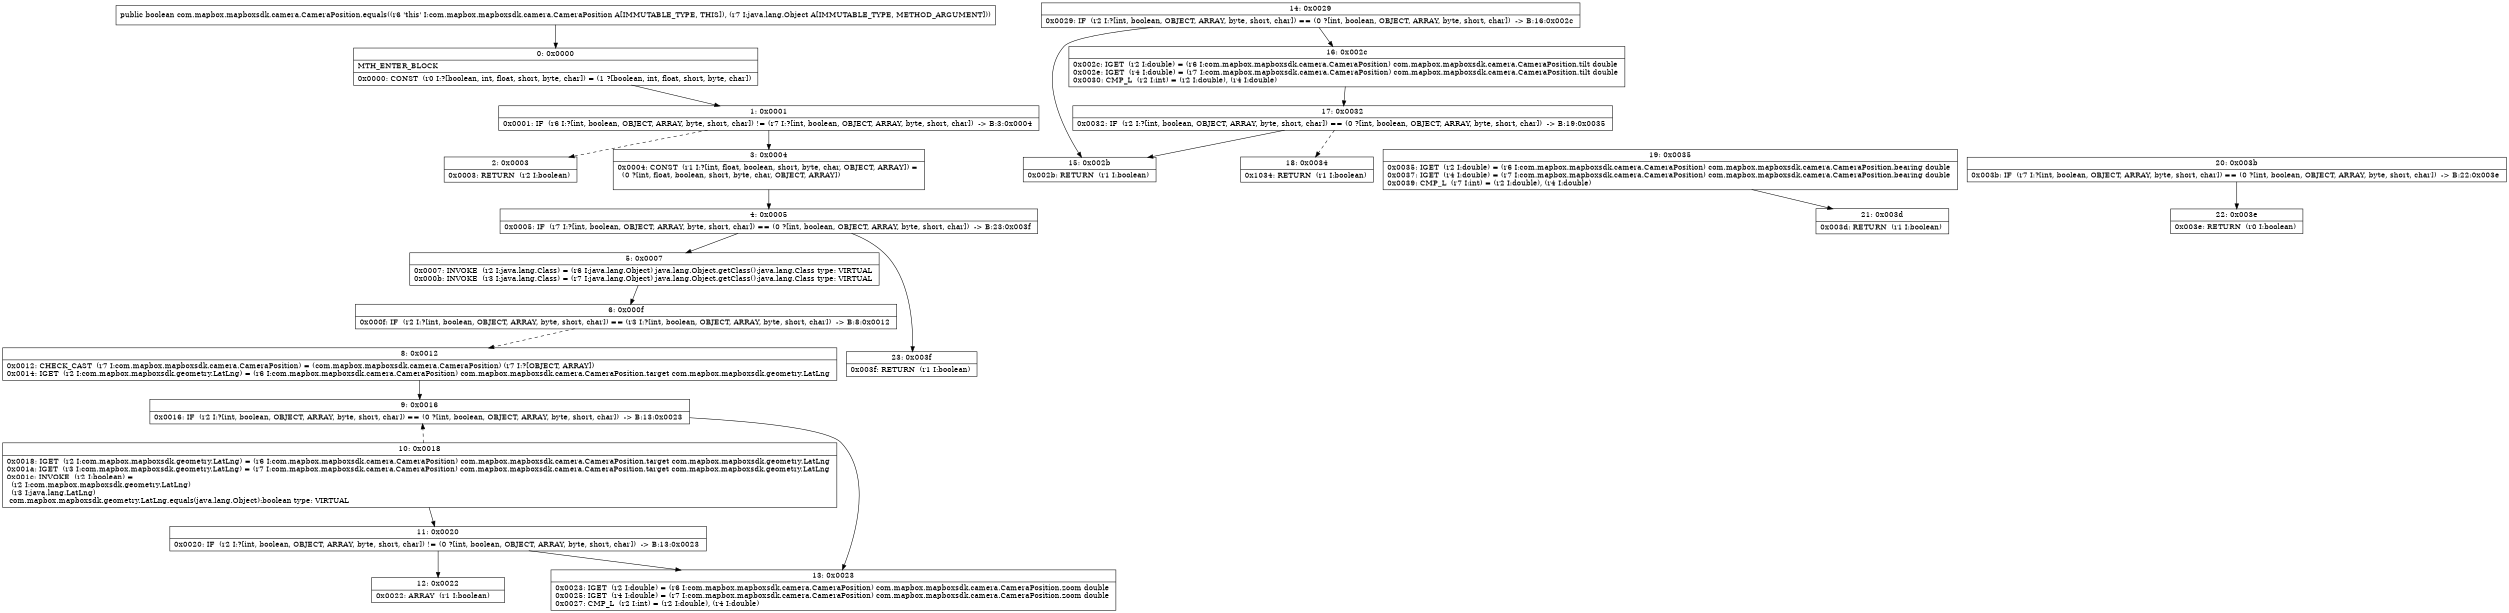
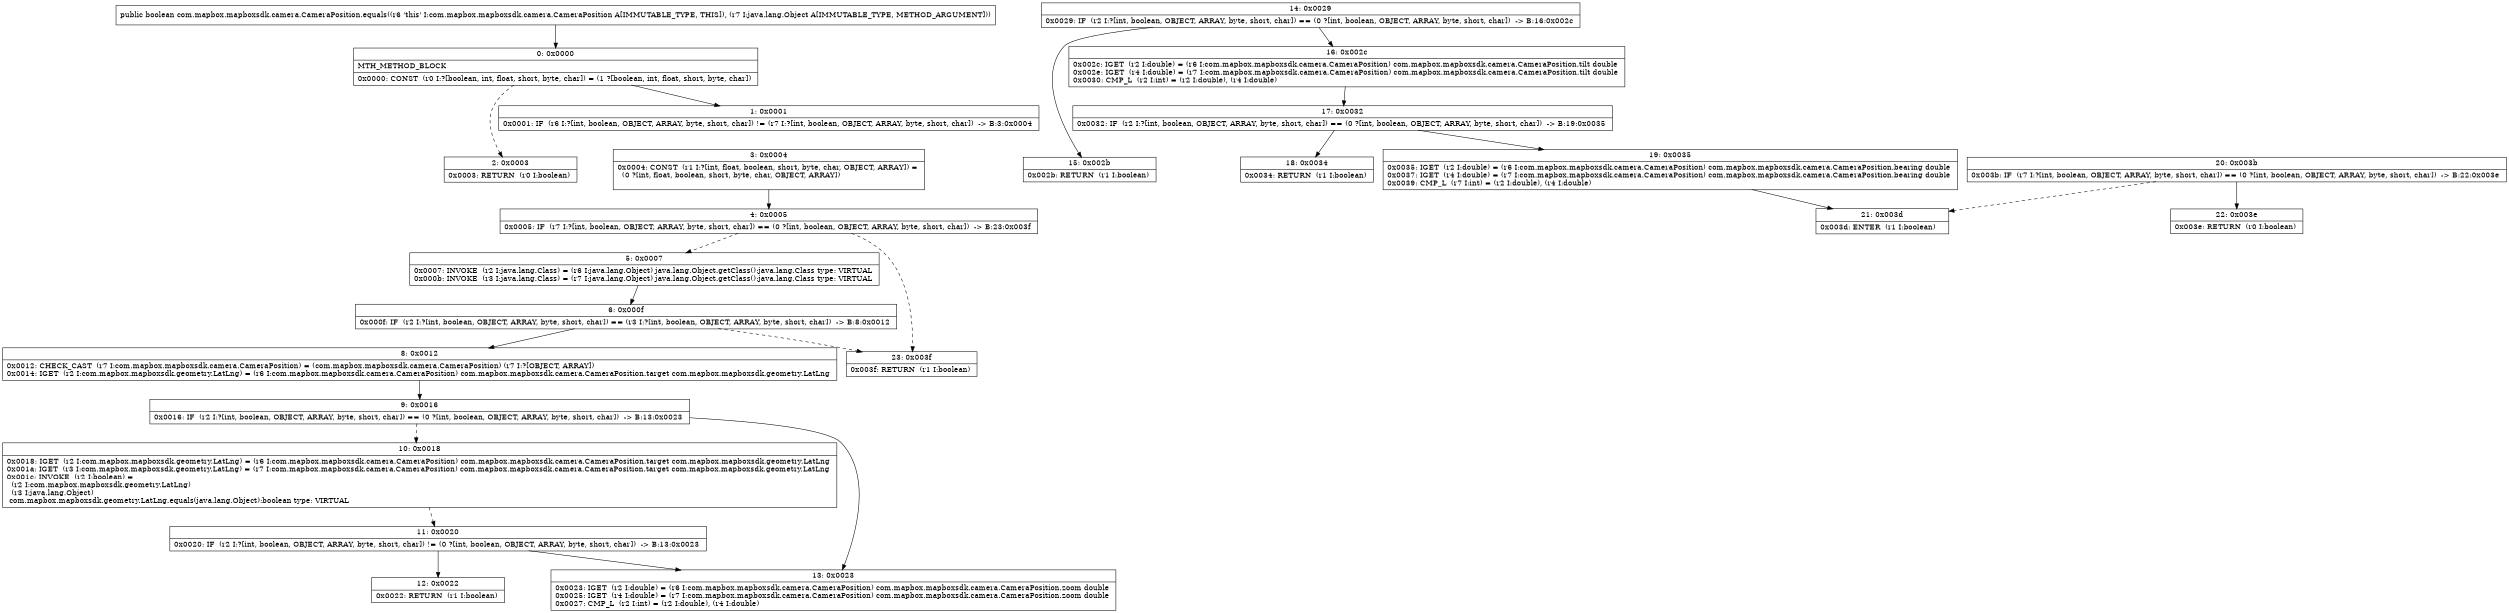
node "0: 0x0000": text "MTH_ENTER_BLOCK" -> "MTH_METHOD_BLOCK"
edge "1: 0x0001" -> "3: 0x0004": removed
edge "17: 0x0032" -> "18: 0x0034": style dashed -> solid
edge "1: 0x0001" -> "2: 0x0003": now "0: 0x0000" -> "2: 0x0003"
edge "17: 0x0032" -> "15: 0x002b": now "17: 0x0032" -> "19: 0x0035"
node "2: 0x0003": text "0x0003: RETURN  (r2 I:boolean)" -> "0x0003: RETURN  (r0 I:boolean)"
node "18: 0x0034": text "0x1034: RETURN  (r1 I:boolean)" -> "0x0034: RETURN  (r1 I:boolean)"
edge "20: 0x003b" -> "21: 0x003d": added
node "21: 0x003d": text "0x003d: RETURN  (r1 I:boolean)" -> "0x003d: ENTER  (r1 I:boolean)"
edge "4: 0x0005" -> "5: 0x0007": style solid -> dashed
edge "4: 0x0005" -> "23: 0x003f": style solid -> dashed
edge "6: 0x000f" -> "8: 0x0012": style dashed -> solid
edge "6: 0x000f" -> "23: 0x003f": added
edge "10: 0x0018" -> "9: 0x0016": reversed
node "10: 0x0018": text "(r3 I:java.lang.LatLng)" -> "(r3 I:java.lang.Object)"
edge "10: 0x0018" -> "11: 0x0020": style solid -> dashed
node "12: 0x0022": text "0x0022: ARRAY  (r1 I:boolean)" -> "0x0022: RETURN  (r1 I:boolean)"
